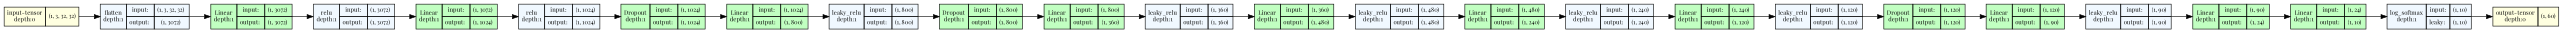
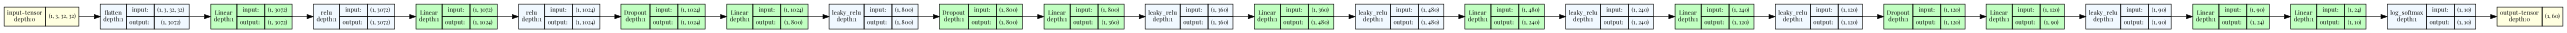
node "log_softmax": text "leaky:" -> "output:"
